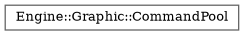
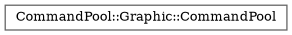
node "Engine::Graphic::CommandPool": label "Engine::Graphic::CommandPool" -> "CommandPool::Graphic::CommandPool"
